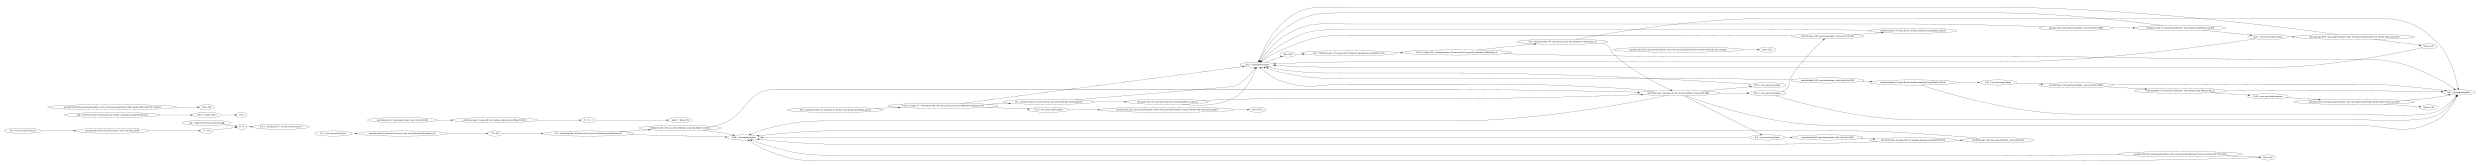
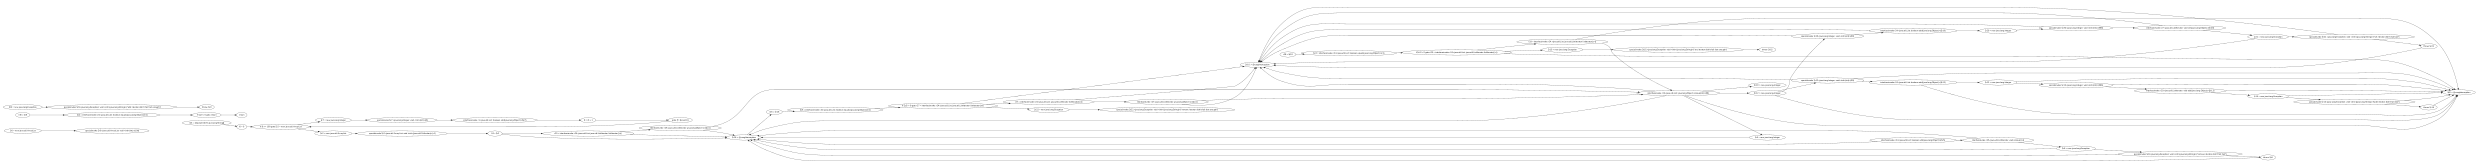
node "$r20 = new java.lang.Integer": added
node "$r15 = new java.lang.Exception": added
edge "$r10 := @caughtexception" -> "r28 = $r10": removed
edge "specialinvoke $r12.<java.lang.Integer: void <init>(int)>(99)" -> "$r8 := @caughtexception": added
edge "$r19 = new java.lang.Integer" -> "$r10 := @caughtexception": removed
edge "$r13 = new java.lang.Integer" -> "$r8 := @caughtexception": added
edge "$r12 = new java.lang.Integer" -> "specialinvoke $r12.<java.lang.Integer: void <init>(int)>(99)": added
edge "$r14 = new java.lang.Exception" -> "$r8 := @caughtexception": added
edge "throw $r14" -> "$r8 := @caughtexception": added
node "$r9 = new java.lang.Exception": added
node "throw $r22": removed
node "r26 = $r16": added
node "r30 = $r8": added
node "$r7 = new java.lang.Integer": added
edge "goto [?= (branch)]" -> "if i0 >= 100 goto $r2 = new java.util.ArrayList": added
edge "if i0 >= 100 goto $r2 = new java.util.ArrayList" -> "$r2 = new java.util.ArrayList": added
node "r1 = $r0": removed
node "specialinvoke $r5.<java.lang.Integer: void <init>(int)>(99)": removed
edge "r24 = $r2" -> "$r16 := @caughtexception": added
node "$r6 = new java.lang.Exception": added
